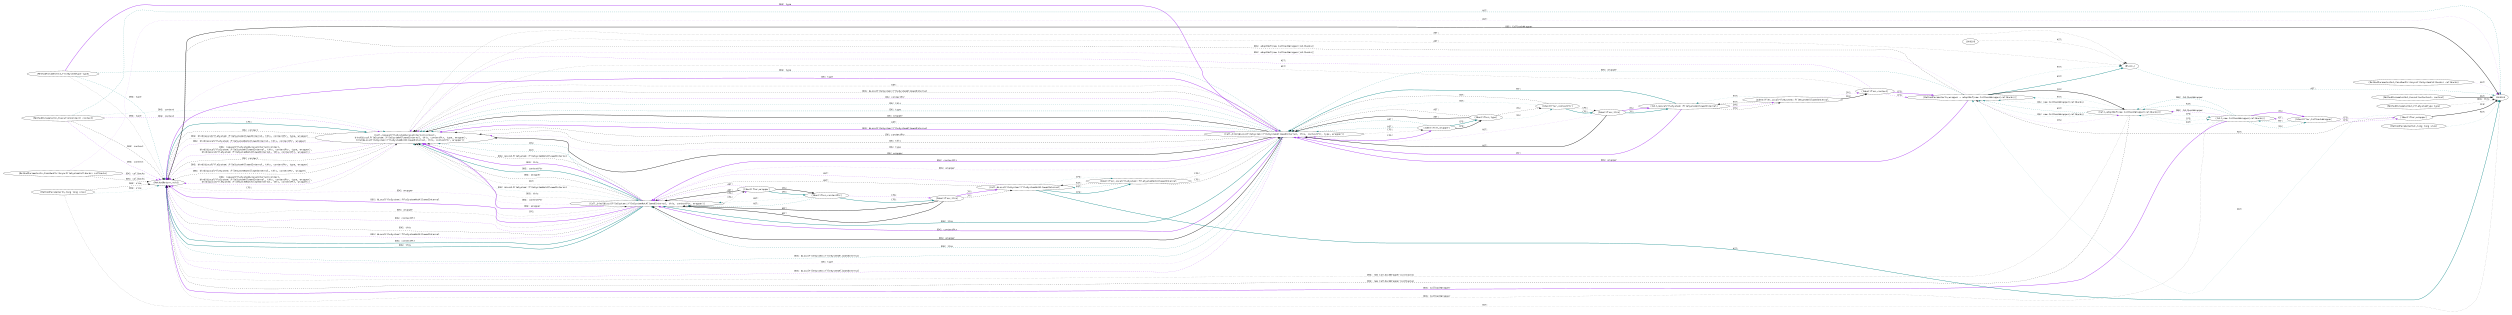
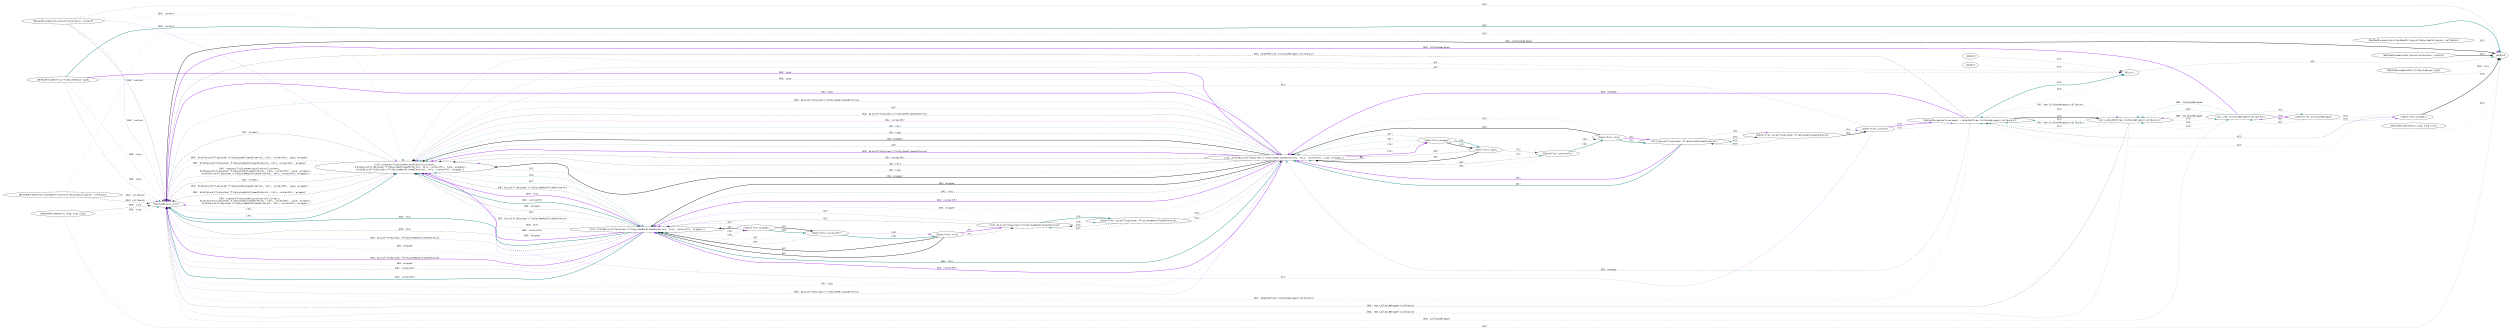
node "1000107": added
edge "(Call,&LocalFileSystem::fileSystemNotAllowedInternal)" -> "1000100": now "(MethodParameterIn,FileSystemType type)" -> "1000100"
